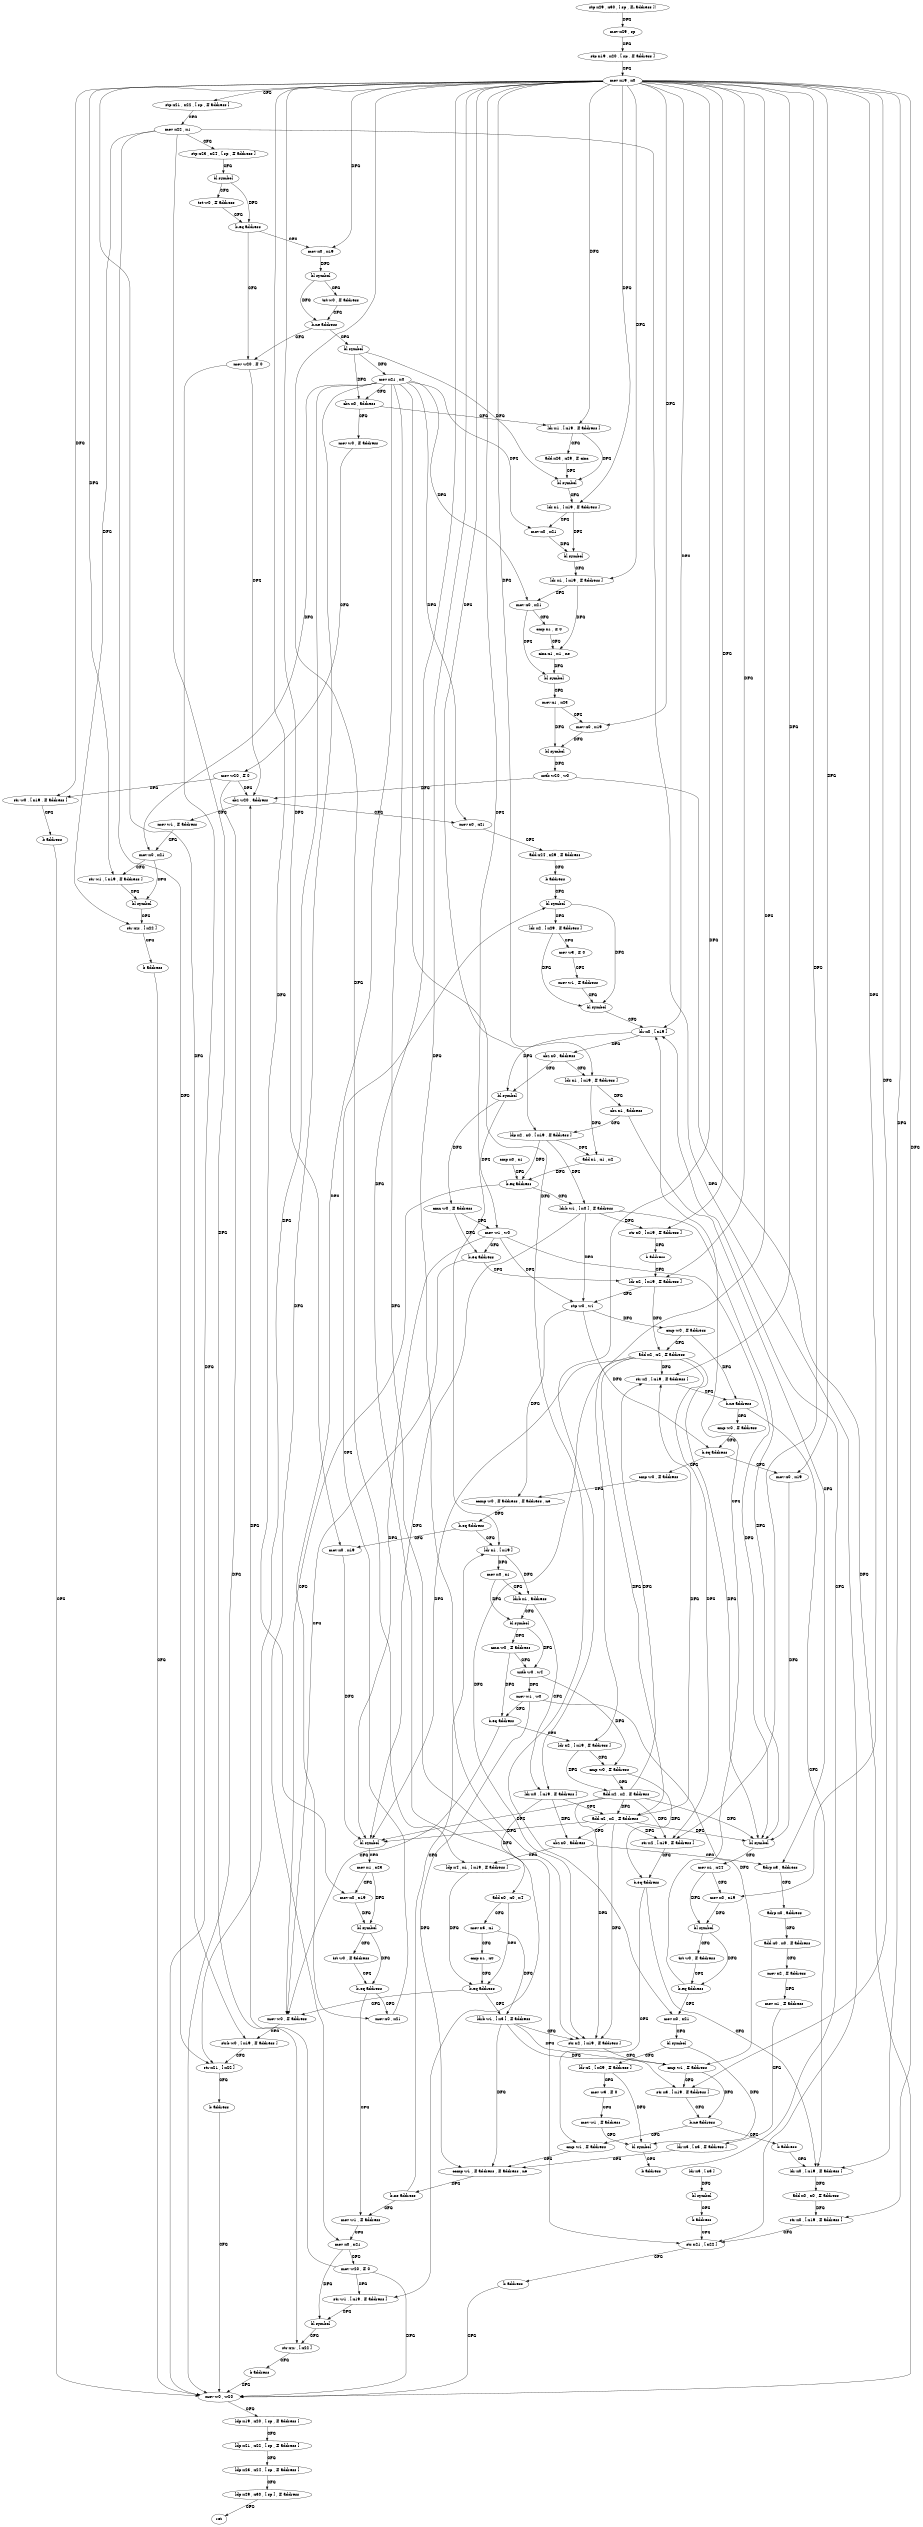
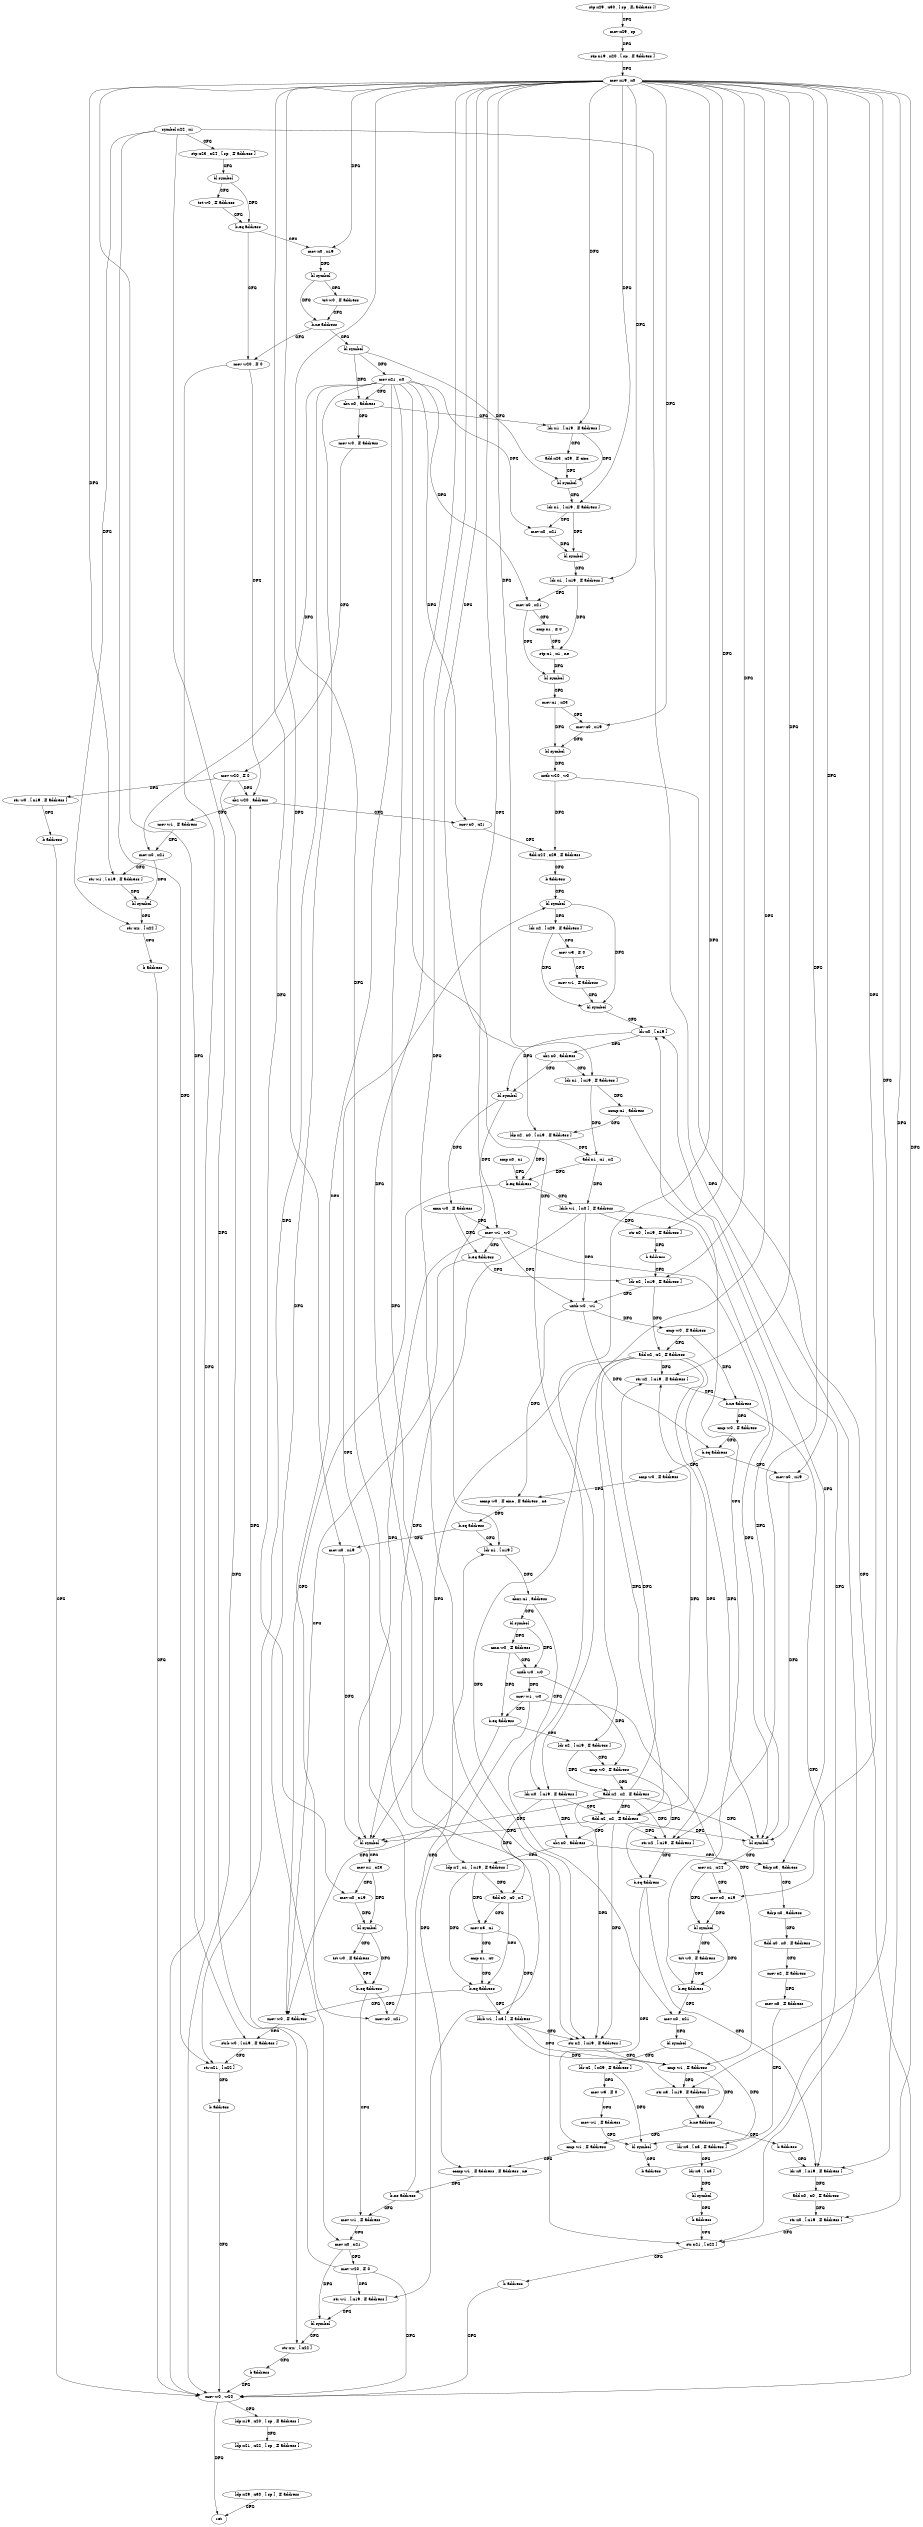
edge "stp x29 , x30 , [ sp , #- address ]!" -> "mov x29 , sp": label "DFG" -> "CFG"
node "stp x21 , x22 , [ sp , # address ]": removed
node "mov x22 , x1": label "mov x22 , x1" -> "symbol x22 , x1"
edge "mov x19 , x0" -> "str w0 , [ x19 , # address ]": removed, label "DFG"
edge "mov x19 , x0" -> "ldr x0 , [ x19 ]": removed, label "DFG"
node "cinc x1 , x1 , ne": label "cinc x1 , x1 , ne" -> "stp x1 , x1 , ne"
edge "uxtb w20 , w0" -> "cbz w20 , address": now "uxtb w20 , w0" -> "add x24 , x29 , # address"
node "cbz x1 , address": label "cbz x1 , address" -> "ccmp x1 , address"
edge "ldp x2 , x0 , [ x19 , # address ]" -> "ldrb w1 , [ x0 ] , # address": now "add x1 , x1 , x2" -> "ldrb w1 , [ x0 ] , # address"
node "stp w0 , w1": label "stp w0 , w1" -> "uxtb w0 , w1"
node "ccmp w0 , # address , # address , ne": label "ccmp w0 , # address , # address , ne" -> "ccmp w0 , # cinc , # address , ne"
node "mov x0 , x1": removed
edge "uxtb w20 , w0" -> "mov w0 , w20": label "DFG" -> "CFG"
node "ldrb x1 , address": label "ldrb x1 , address" -> "cbnz x1 , address"
node "uxtb w0 , w4": label "uxtb w0 , w4" -> "uxtb w0 , w0"
edge "ldp x4 , x1 , [ x19 , # address ]" -> "add x0 , x0 , x4": added, label "DFG"
edge "ldp x4 , x1 , [ x19 , # address ]" -> "mov x3 , x1": added, label "DFG"
node "mov x1 , # address": label "mov x1 , # address" -> "mov x8 , # address"
edge "ldrb w1 , [ x3 ] , # address" -> "ccmp w1 , # address , # address , ne": removed, label "DFG"
edge "ldr x3 , [ x3 , # address ]" -> "ccmp w1 , # address , # address , ne": now "ldr x3 , [ x3 , # address ]" -> "ldr x3 , [ x3 ]"
edge "mov w0 , w20" -> "ret": added, label "DFG"
node "ldp x23 , x24 , [ sp , # address ]": removed
